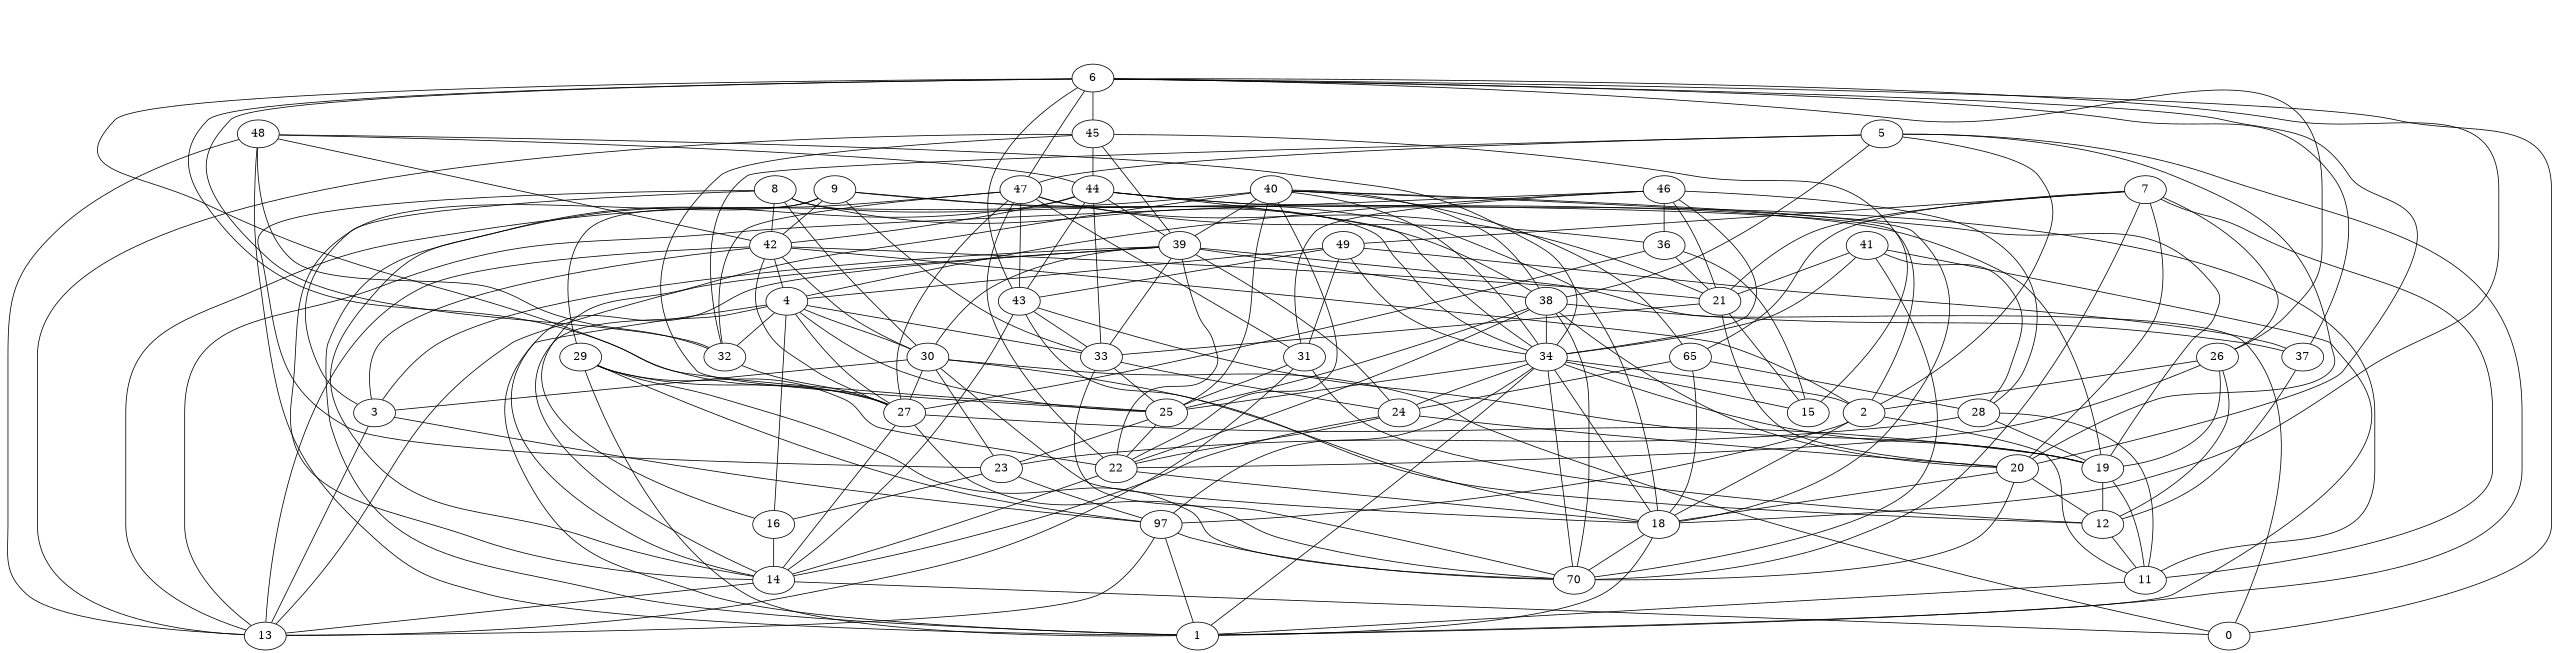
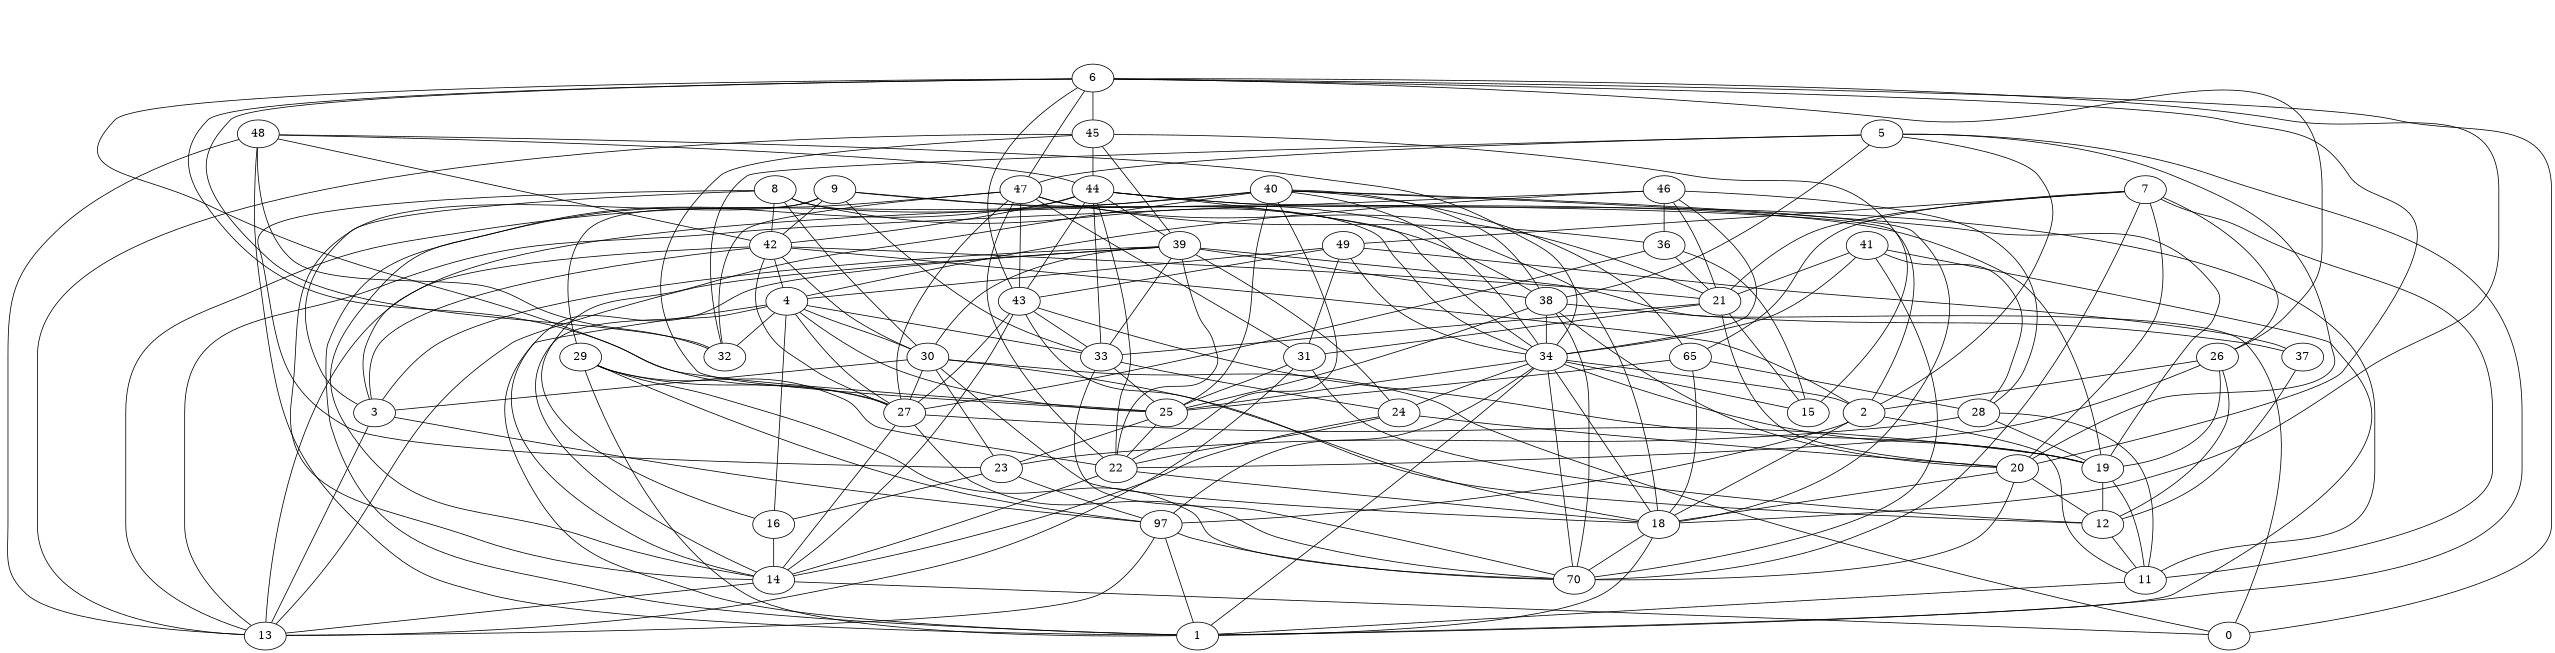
edge "6" -- "37": removed
edge "40" -- "39": now "40" -- "3"
edge "46" -- "31": now "21" -- "31"
edge "32" -- "27": now "43" -- "27"
edge "65" -- "24": now "65" -- "25"
edge "38" -- "22": now "44" -- "22"
